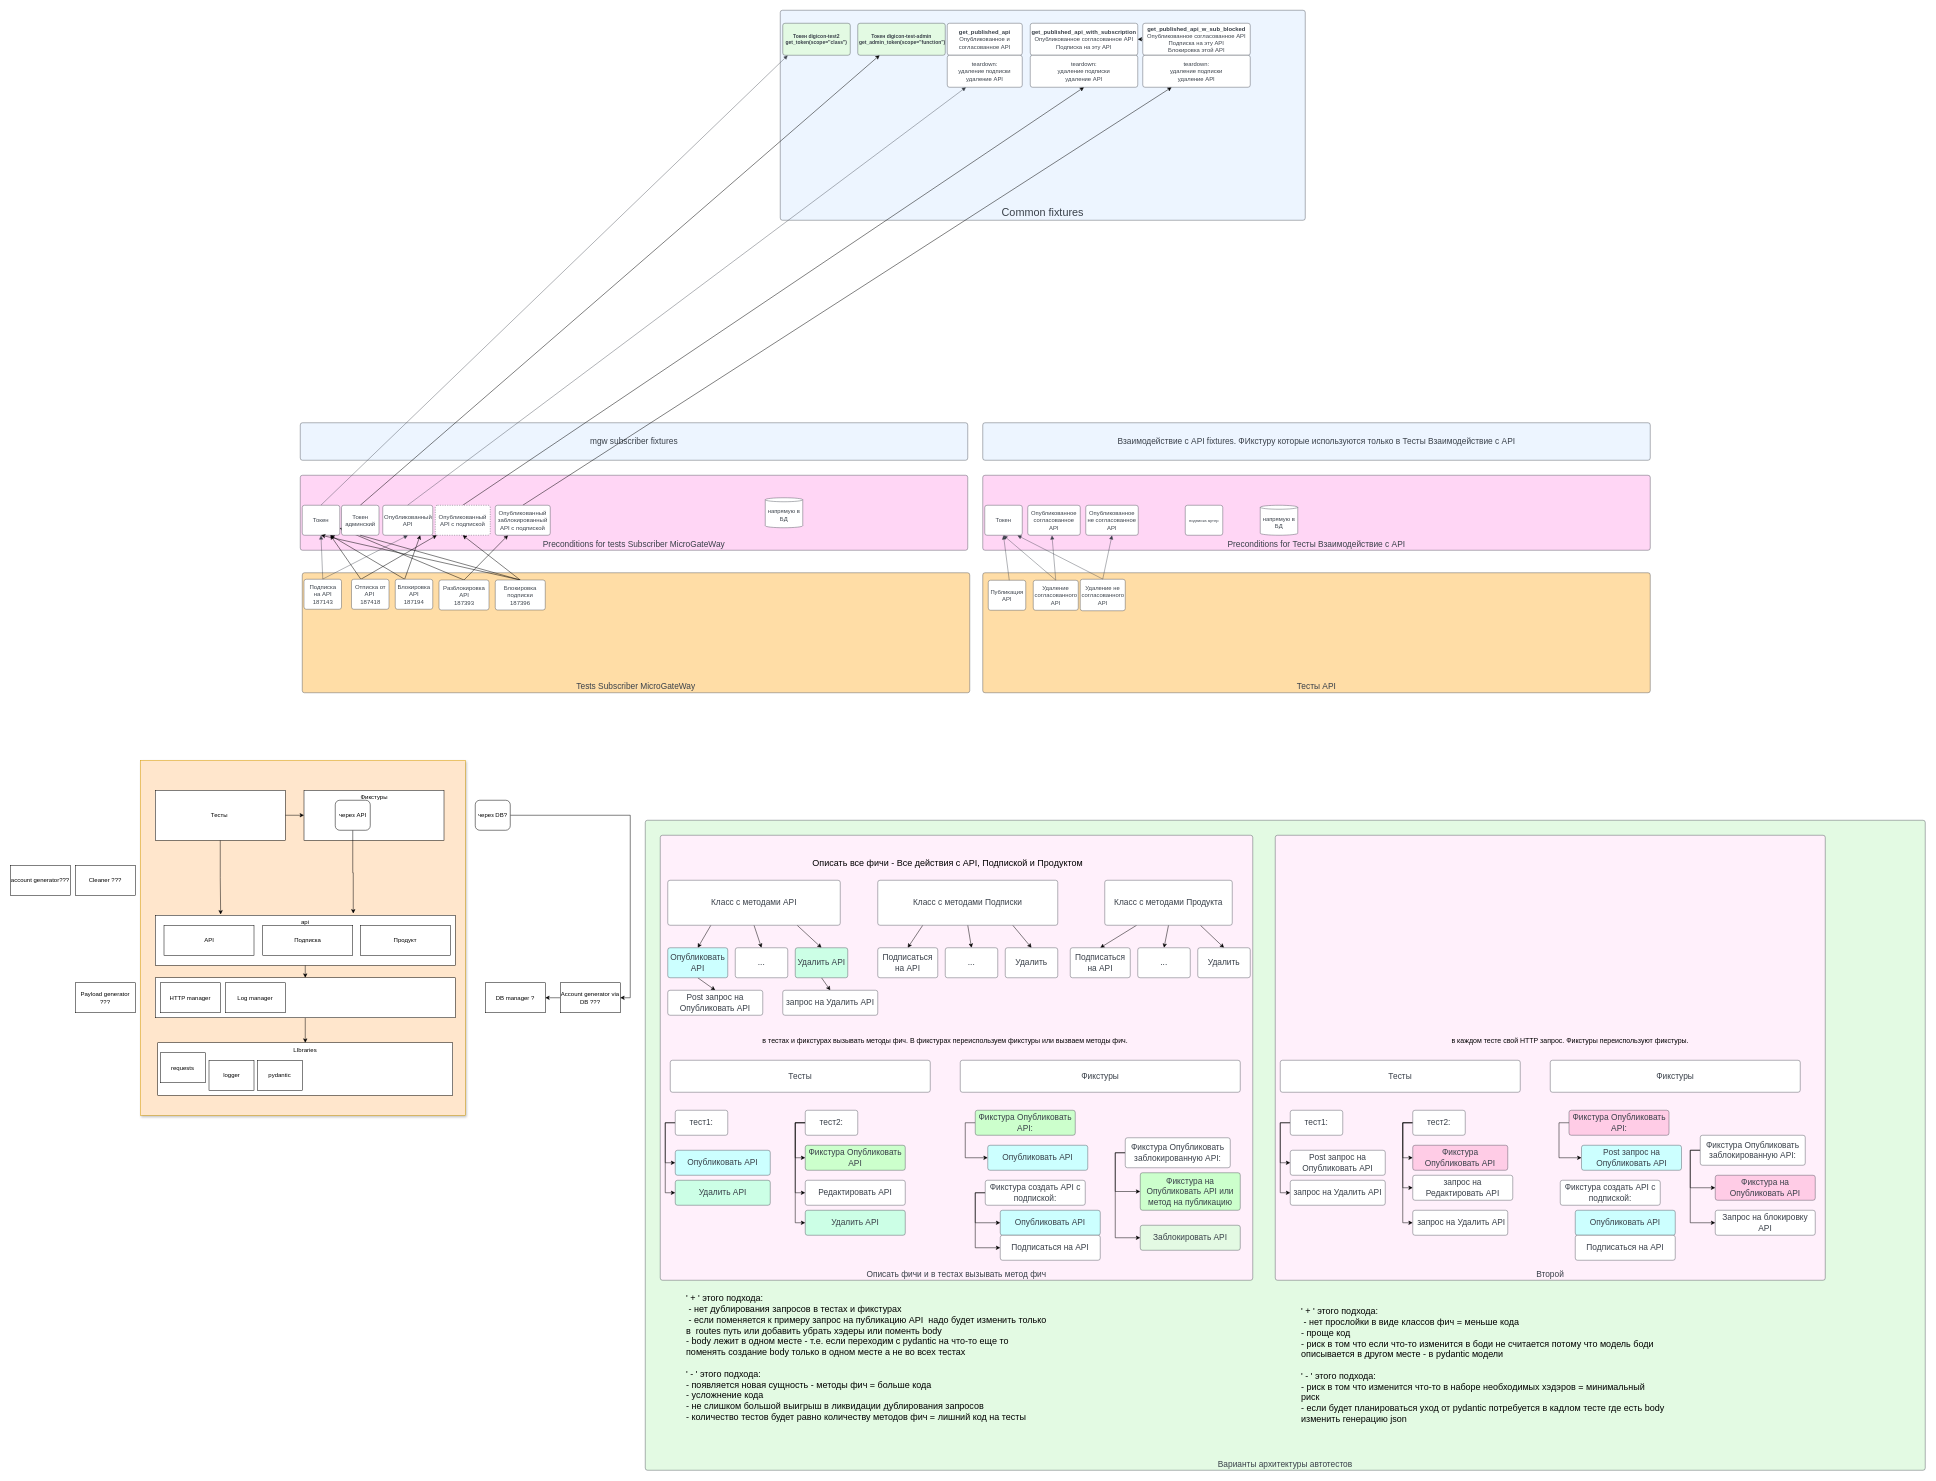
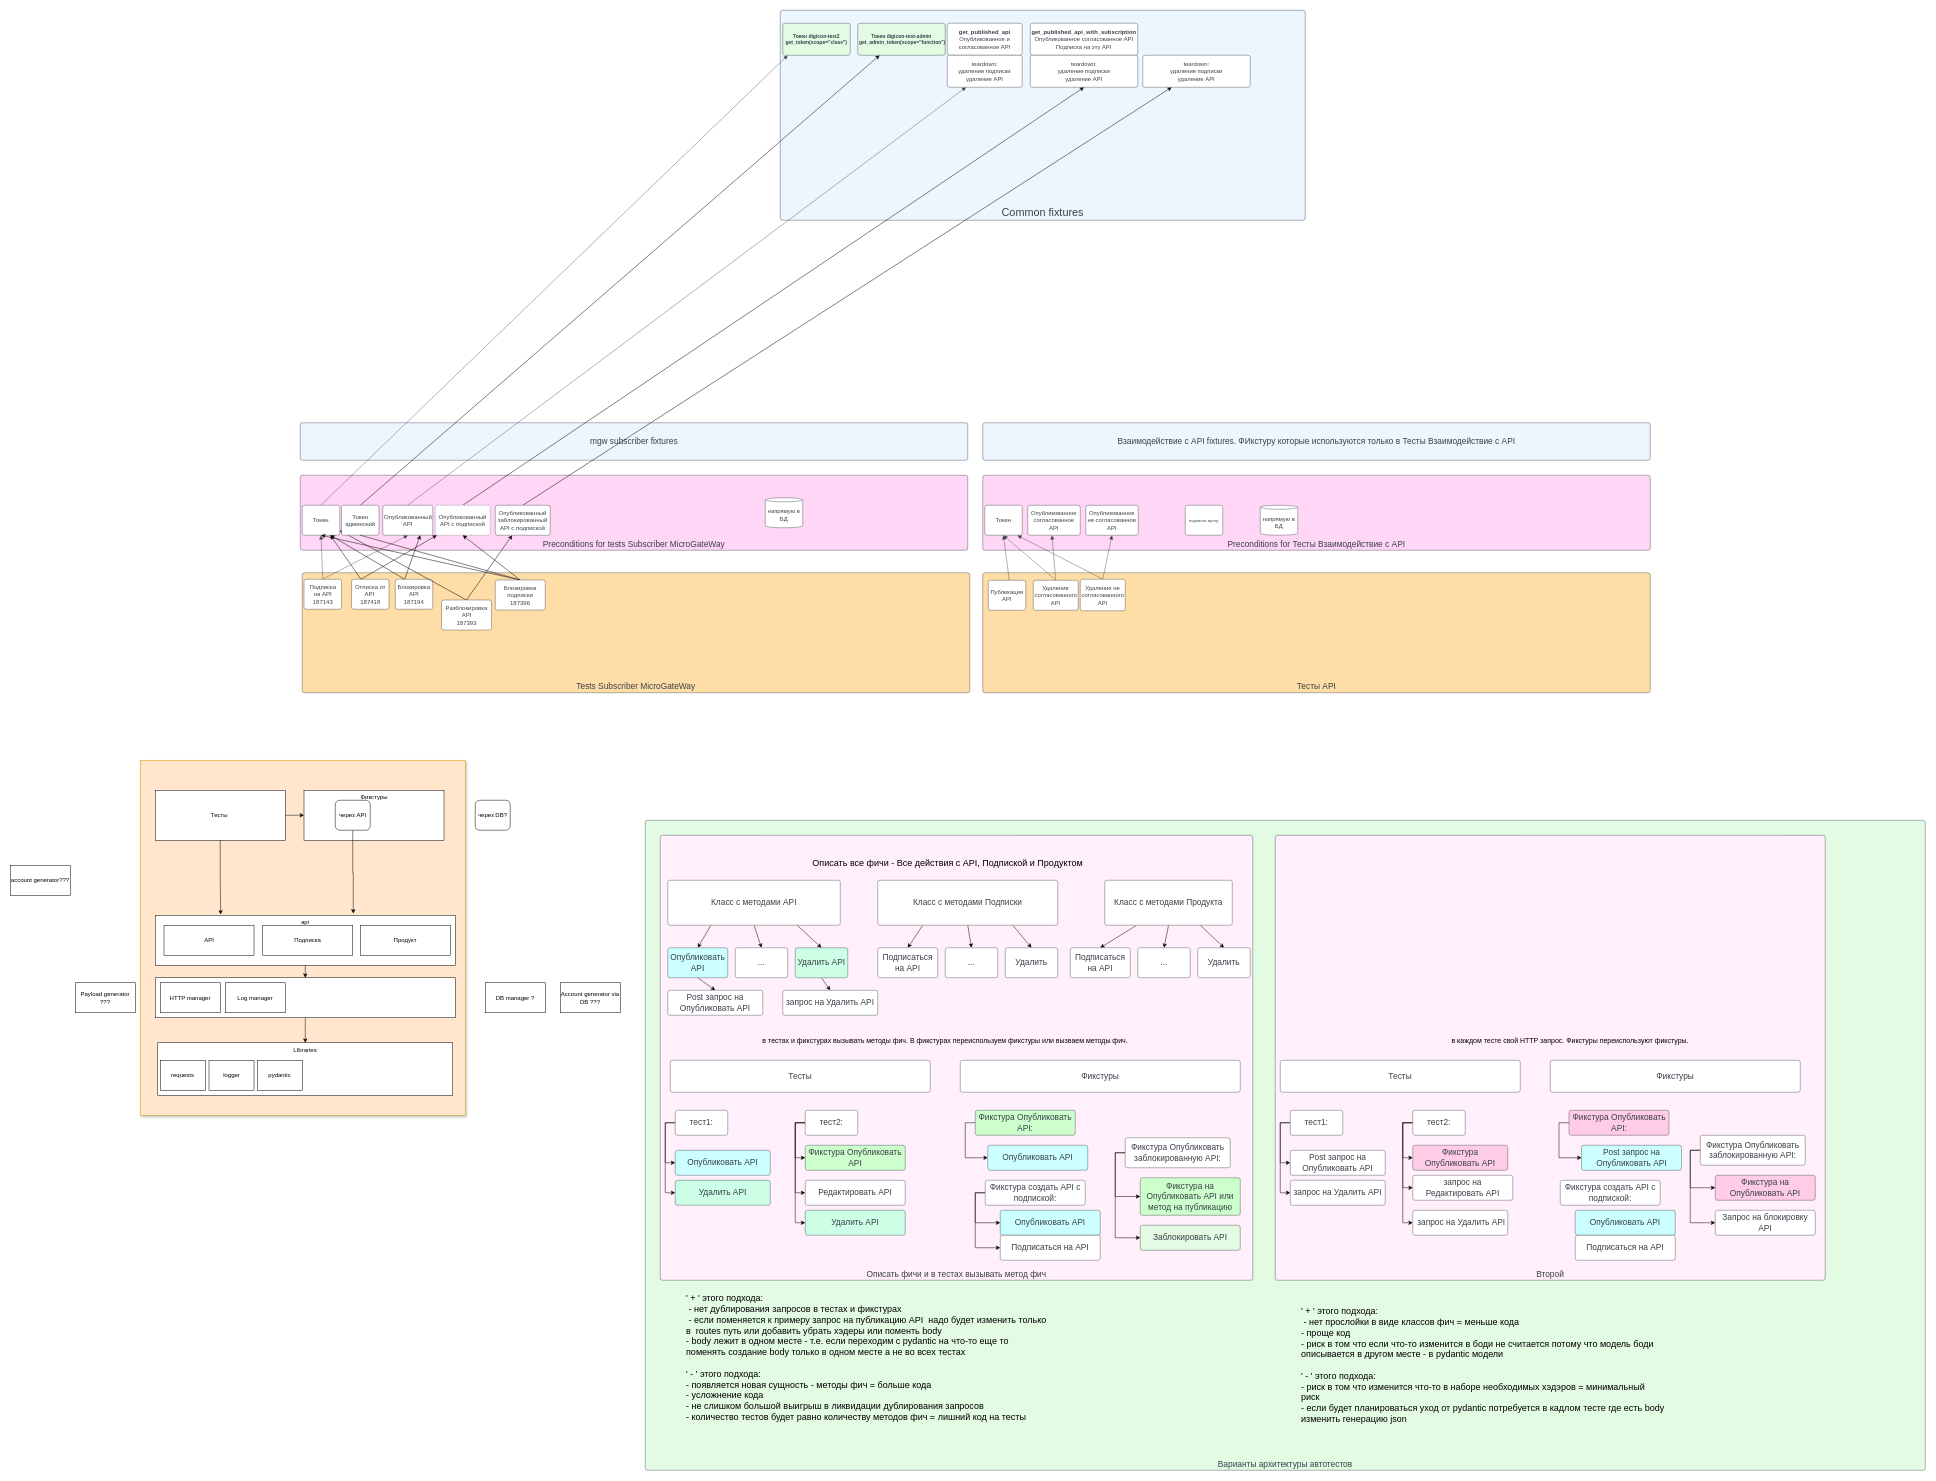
edge "get_published_api_w_sub_blocked Опубликованное согласованное API Подписка на эту API Блокировка этой API" -> "get_published_api_with_subscription Опубликованное согласованное API Подписка на эту API": removed
node "get_published_api_w_sub_blocked Опубликованное согласованное API Подписка на эту API Блокировка этой API": removed
node "Разблокировка API 187393": moved (464, 595) -> (467, 615)
node "Cleaner ???": removed
edge "Account generator via DB ???" -> "DB manager ?": removed
edge "через DB?" -> "Account generator via DB ???": removed
node "requests": moved (183, 1068) -> (183, 1075)
node "Фикстура на Опубликовать API или метод на публикацию": moved (1190, 1192) -> (1190, 1197)
